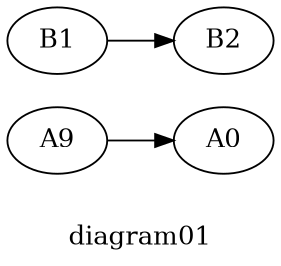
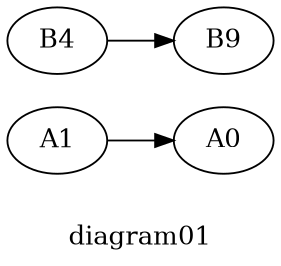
node "B1": label "B1" -> "B4"
node "B2": label "B2" -> "B9"
node "A9": label "A9" -> "A1"
